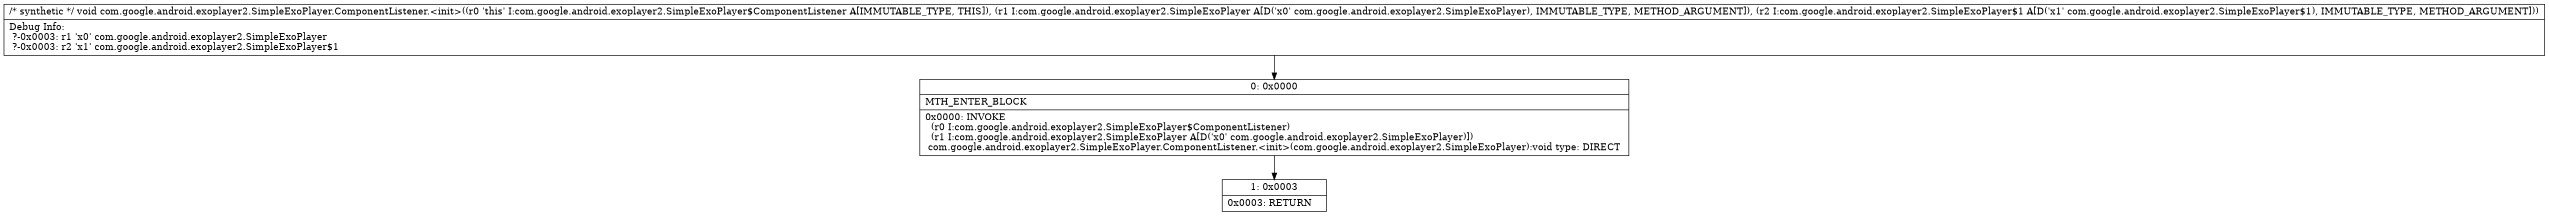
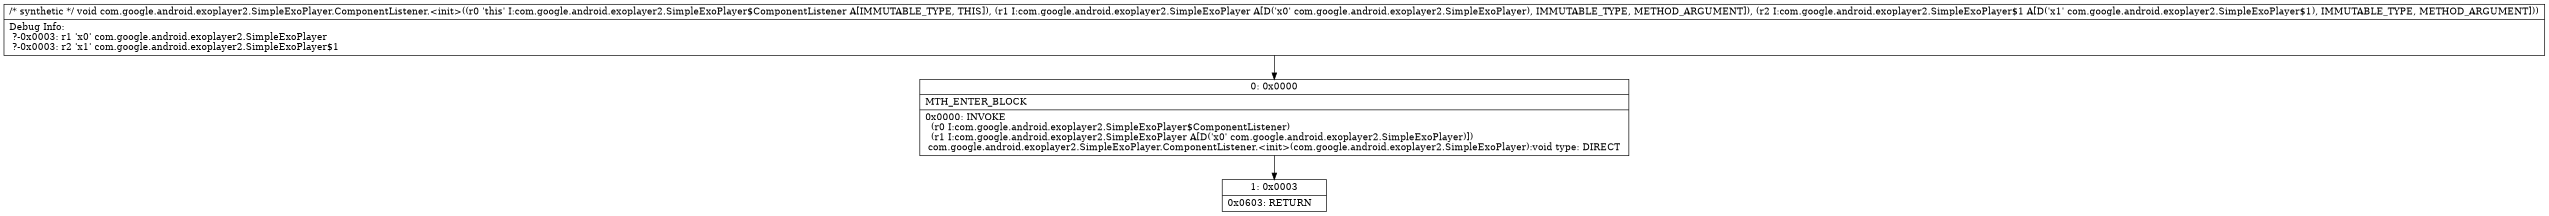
node "1: 0x0003": text "0x0003: RETURN" -> "0x0603: RETURN"
